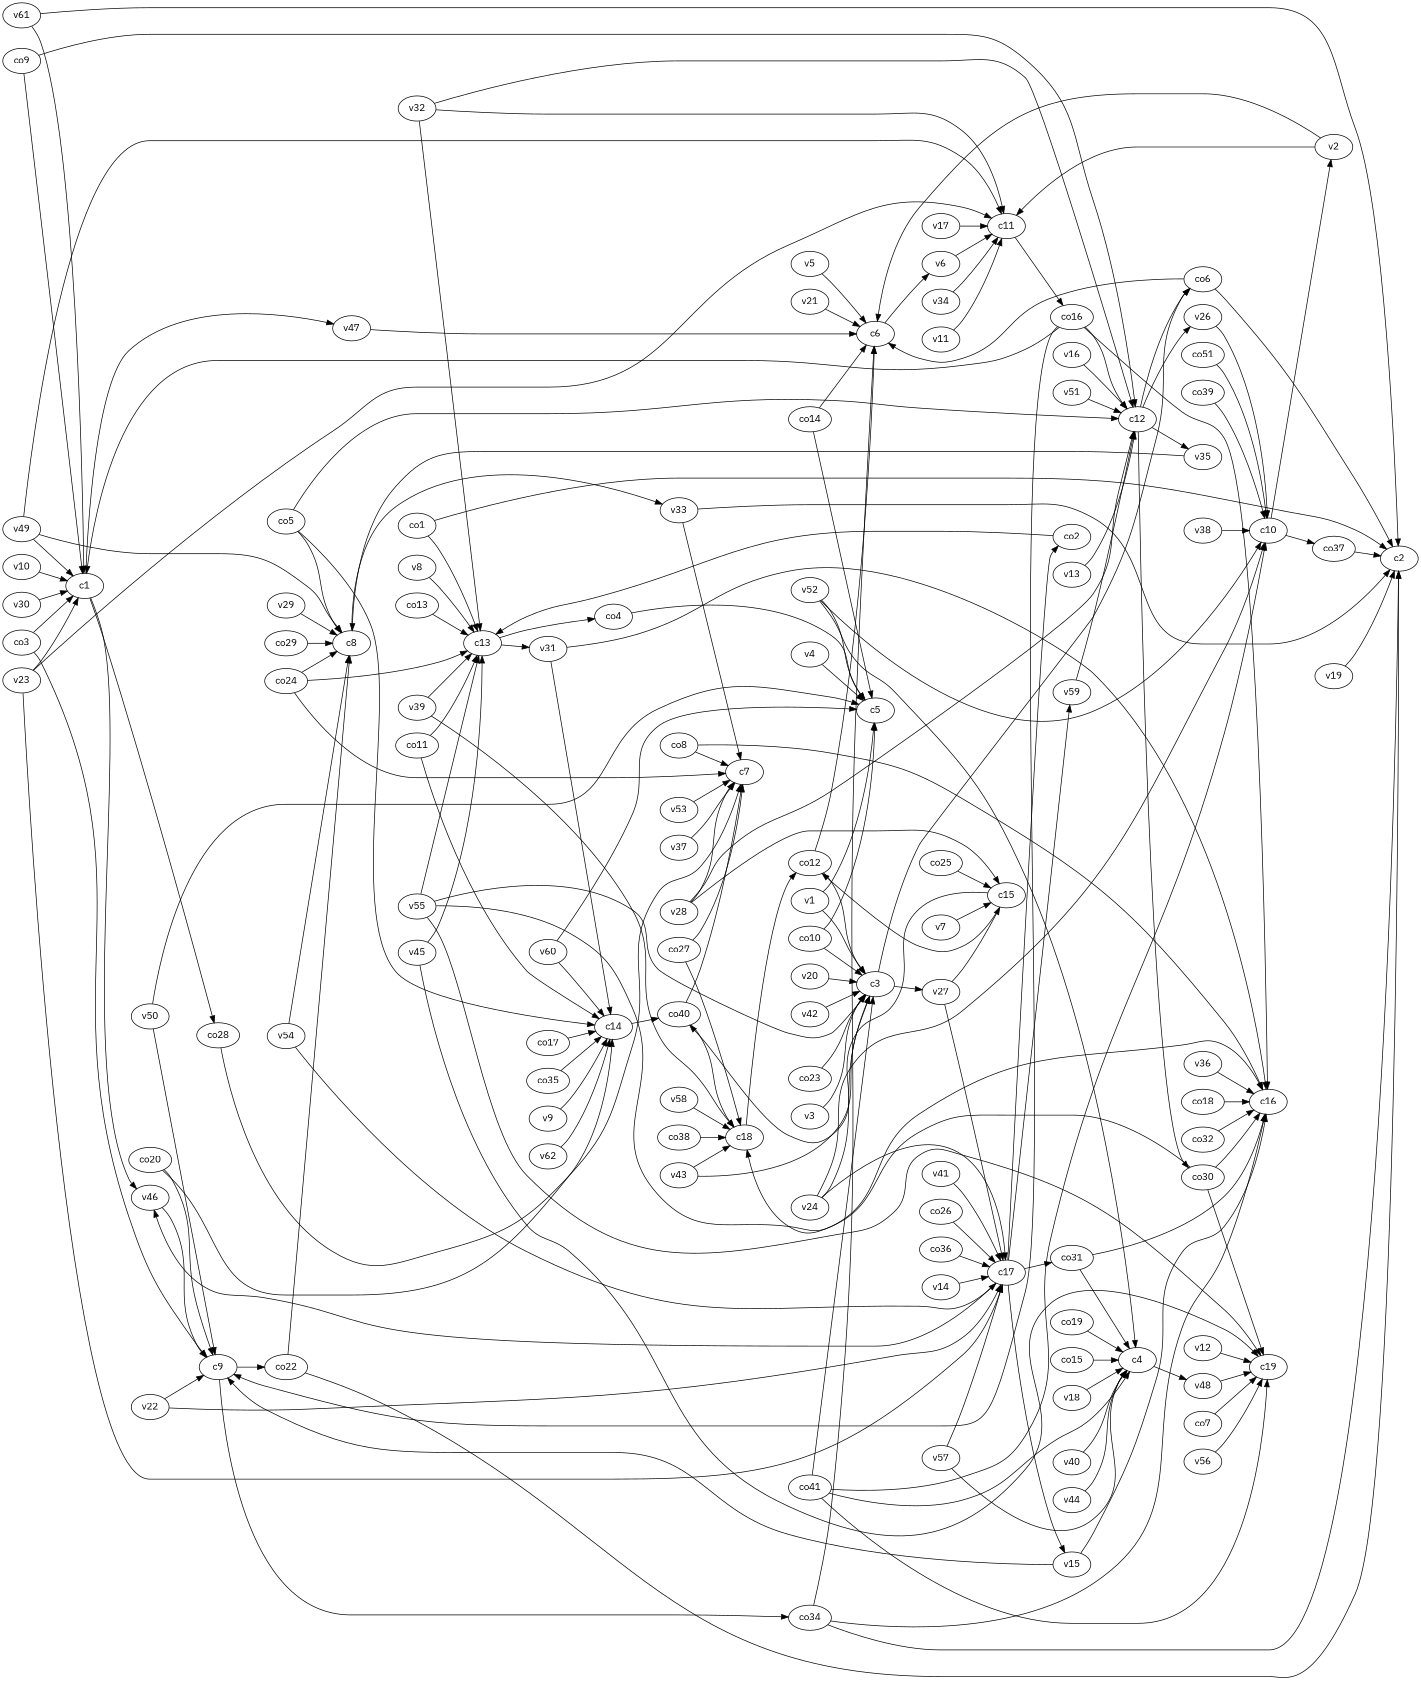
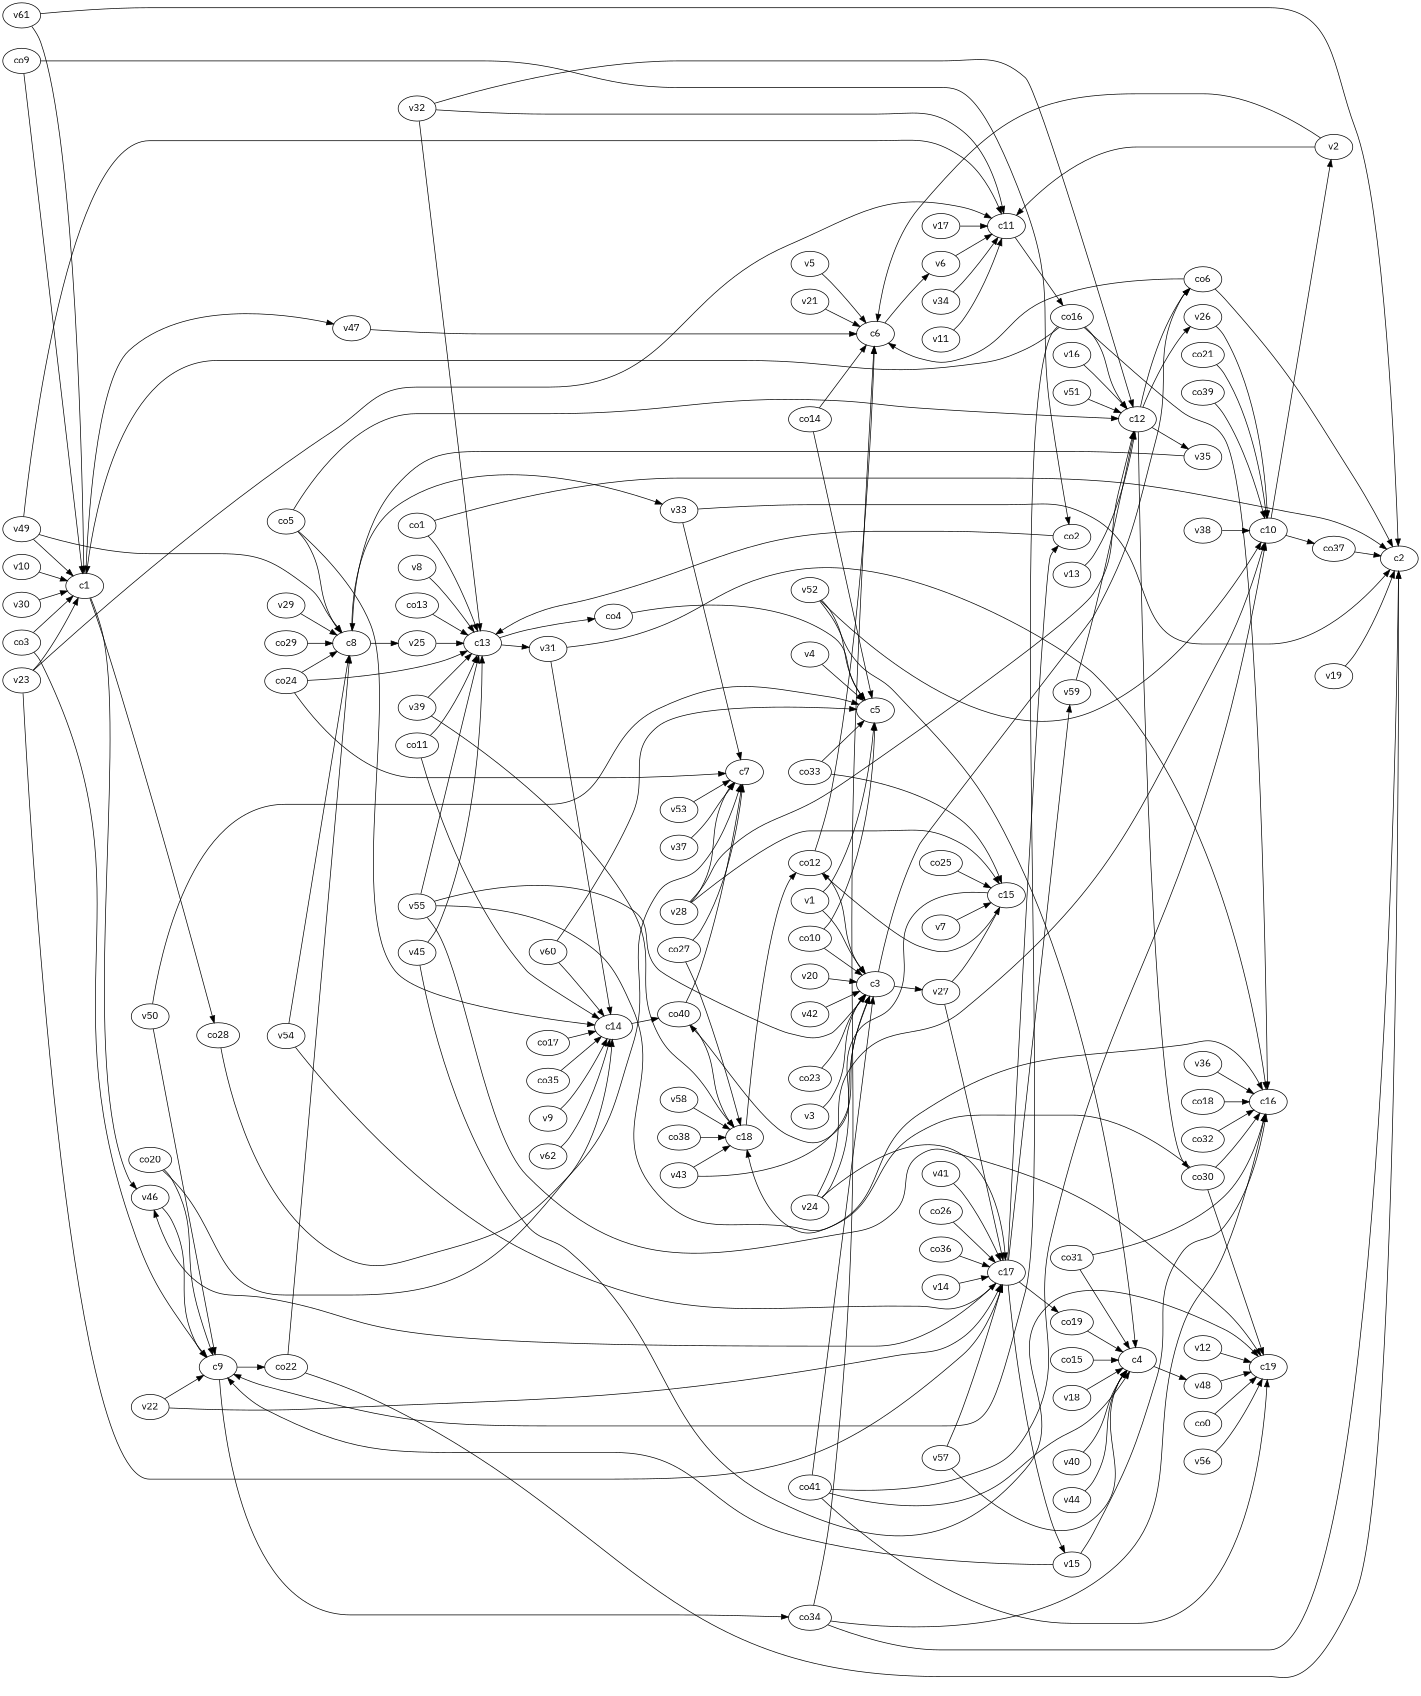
edge "co9" -> "c12": now "co9" -> "co2"
node "co51": label "co51" -> "co21"
node "v25": added
node "co8": removed
node "co33": added
edge "c17" -> "co31": now "c17" -> "co19"
node "co7": label "co7" -> "co0"
